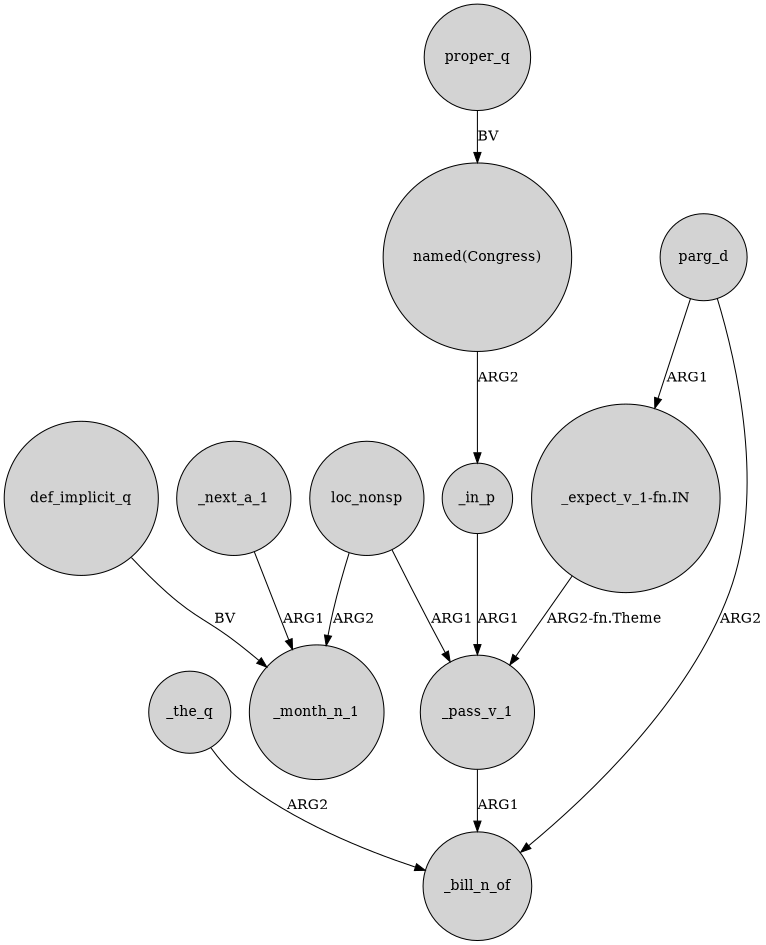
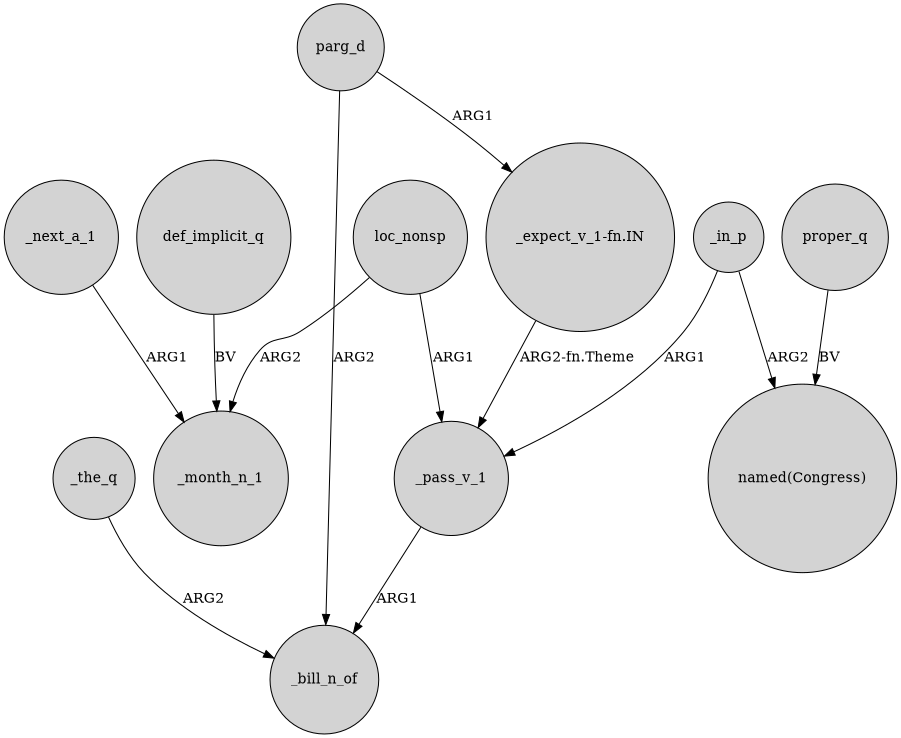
edge "named(Congress)" -> "_in_p": reversed
